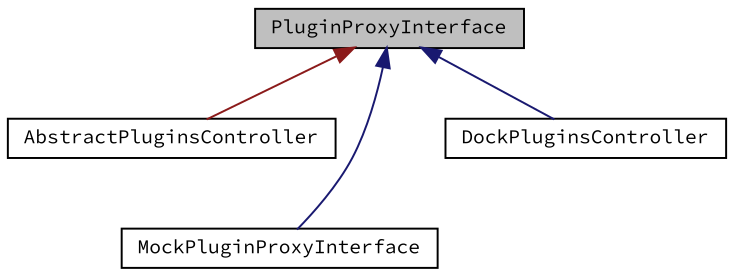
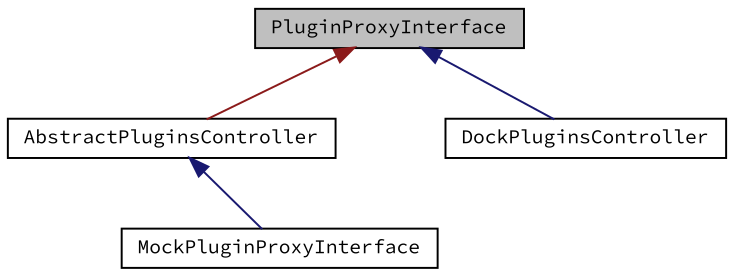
edge "MockPluginProxyInterface" -> "PluginProxyInterface": now "MockPluginProxyInterface" -> "AbstractPluginsController"
